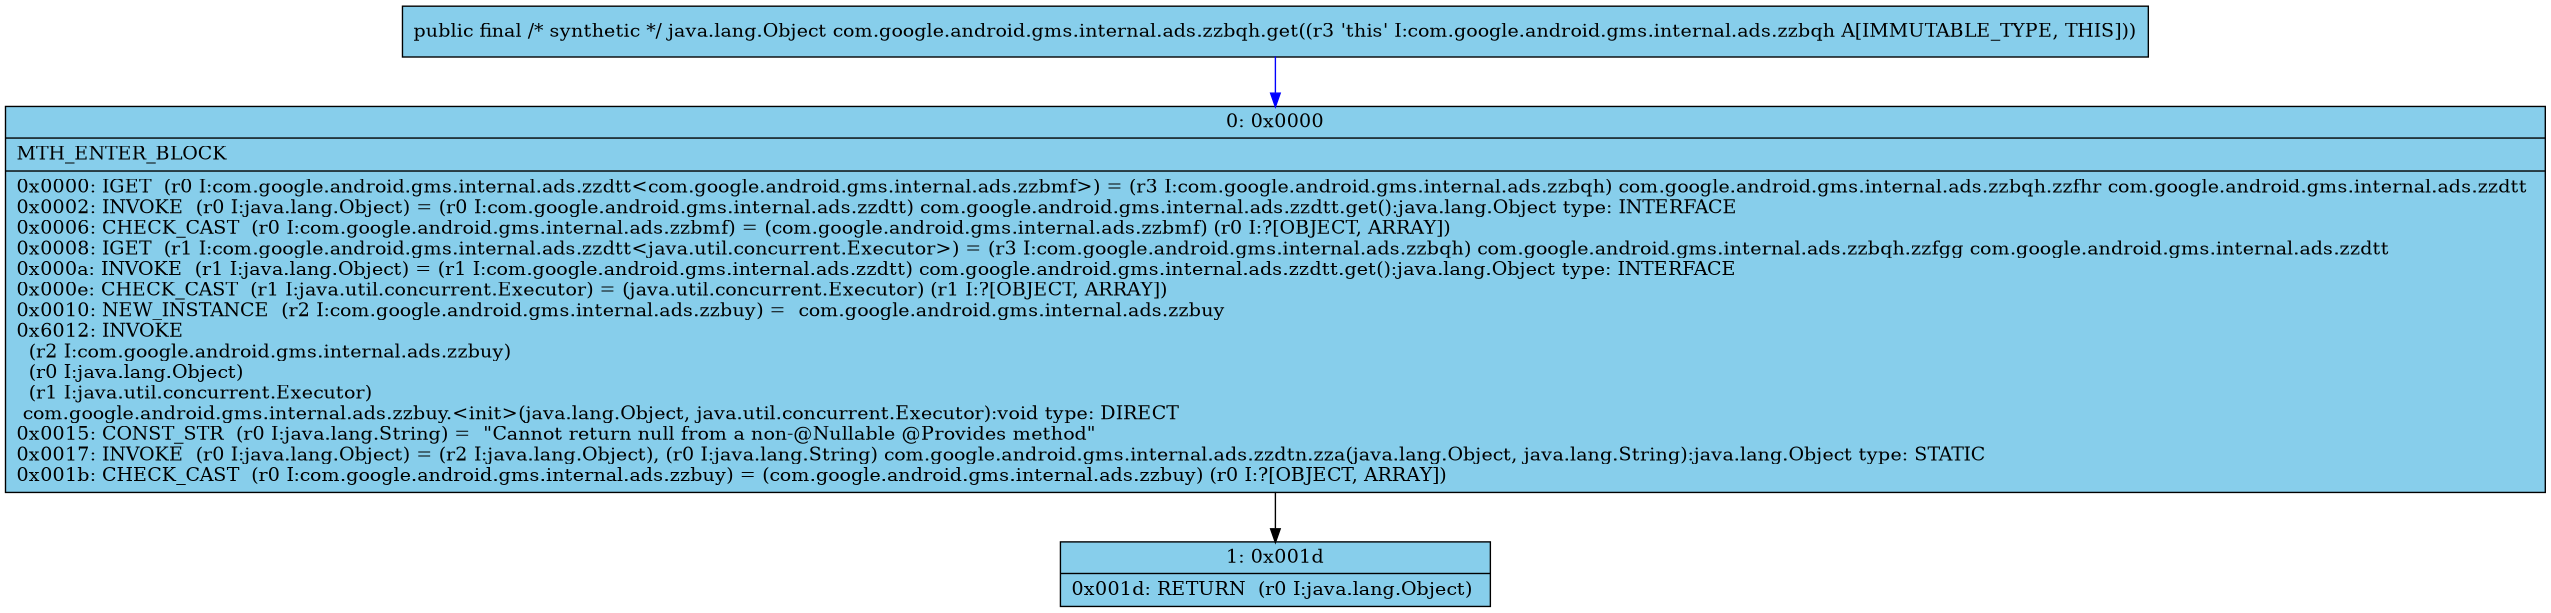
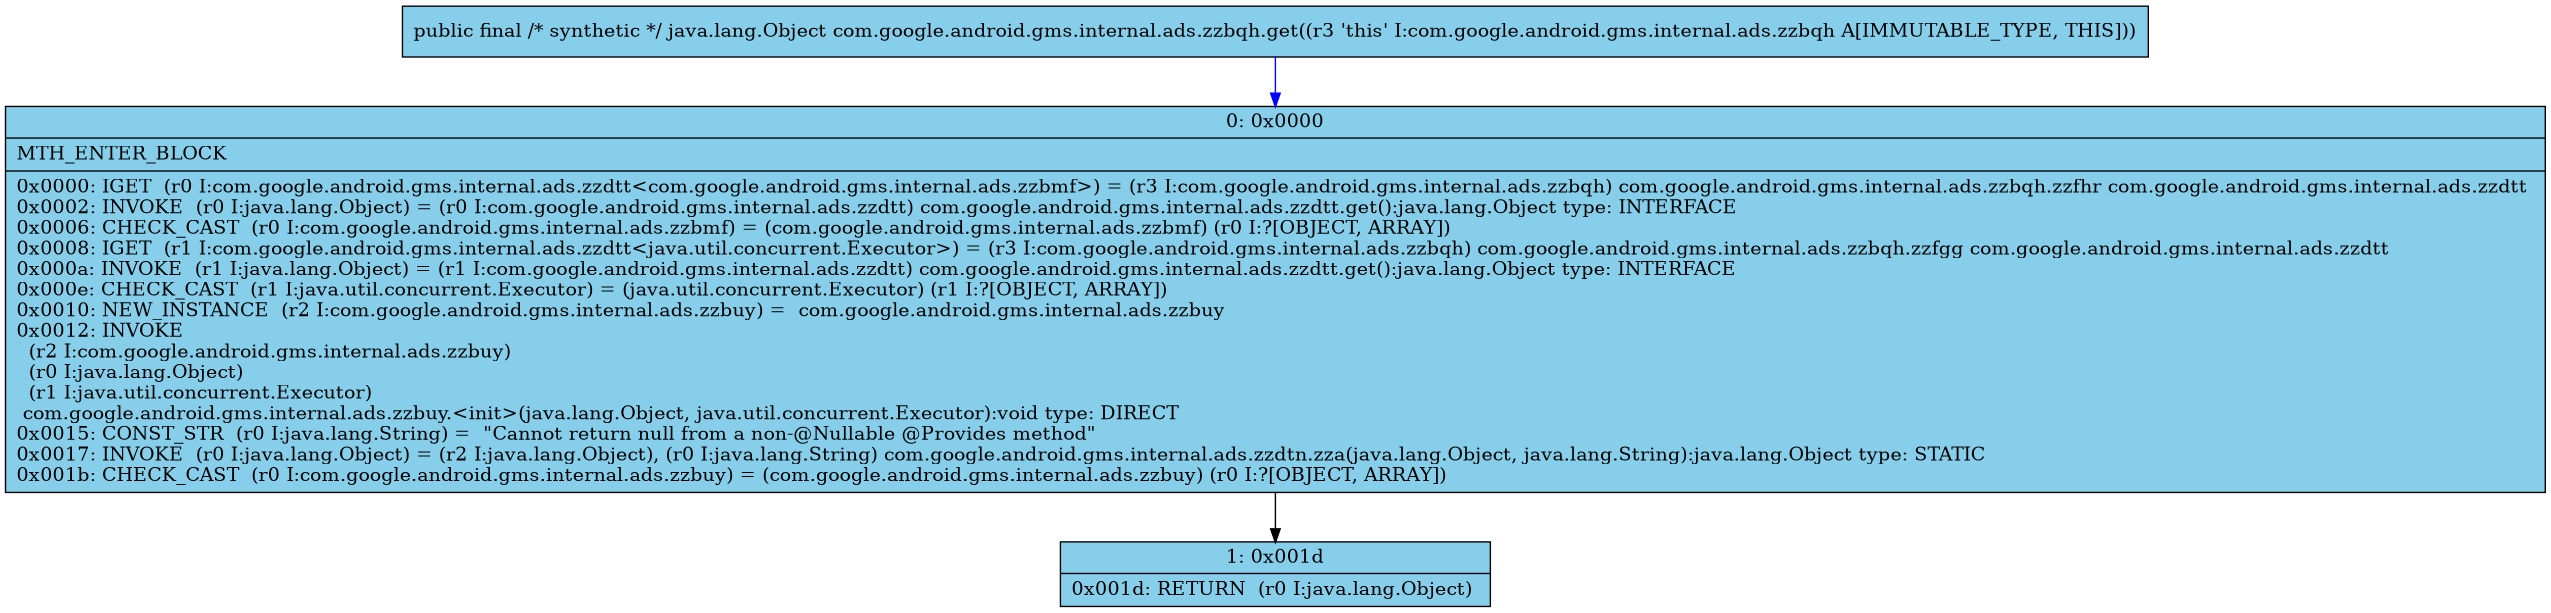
node "0: 0x0000": text "0x6012: INVOKE" -> "0x0012: INVOKE"
